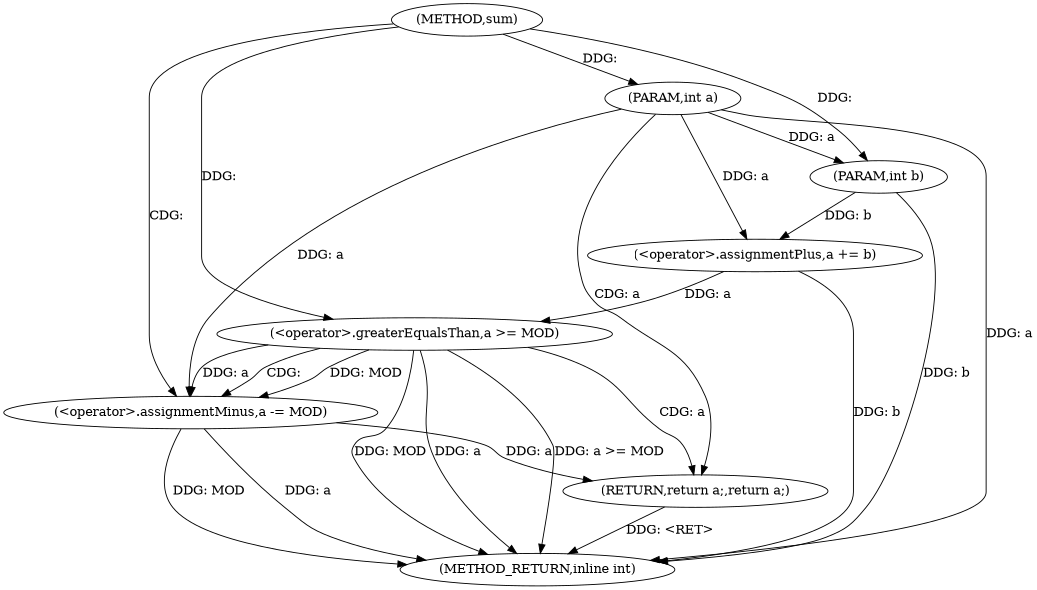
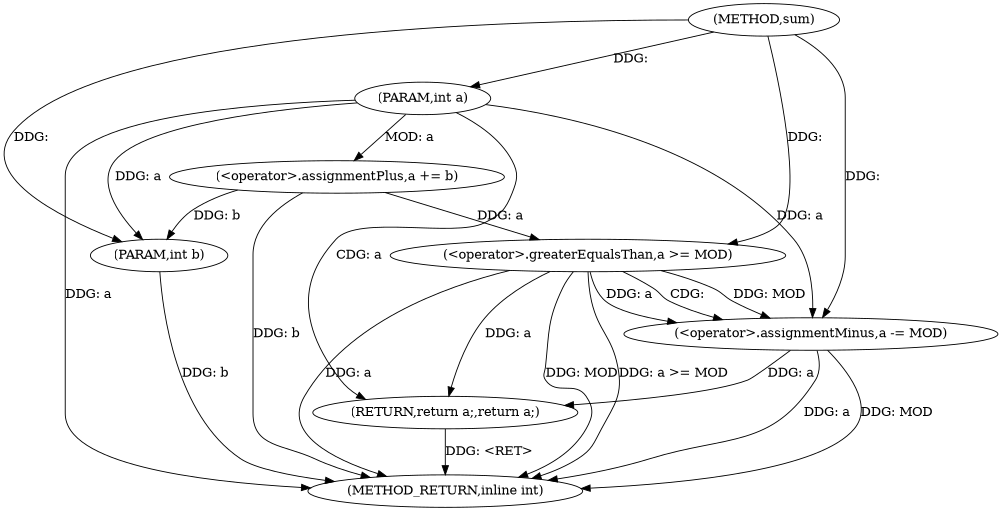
edge "(PARAM,int a)" -> "(<operator>.assignmentPlus,a += b)": label "DDG: a" -> "MOD: a"
edge "(PARAM,int b)" -> "(<operator>.assignmentPlus,a += b)": reversed
edge "(METHOD,sum)" -> "(<operator>.assignmentMinus,a -= MOD)": label "CDG: " -> "DDG: "
edge "(<operator>.greaterEqualsThan,a >= MOD)" -> "(RETURN,return a;,return a;)": label "CDG: a" -> "DDG: a"
